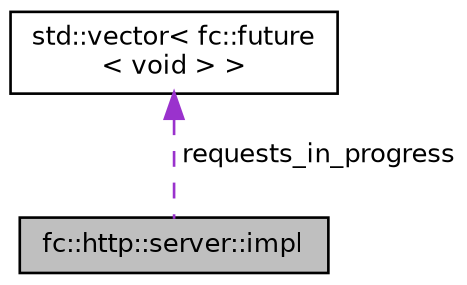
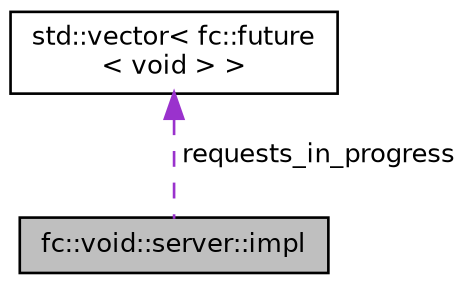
node "fc::http::server::impl": label "fc::http::server::impl" -> "fc::void::server::impl"
